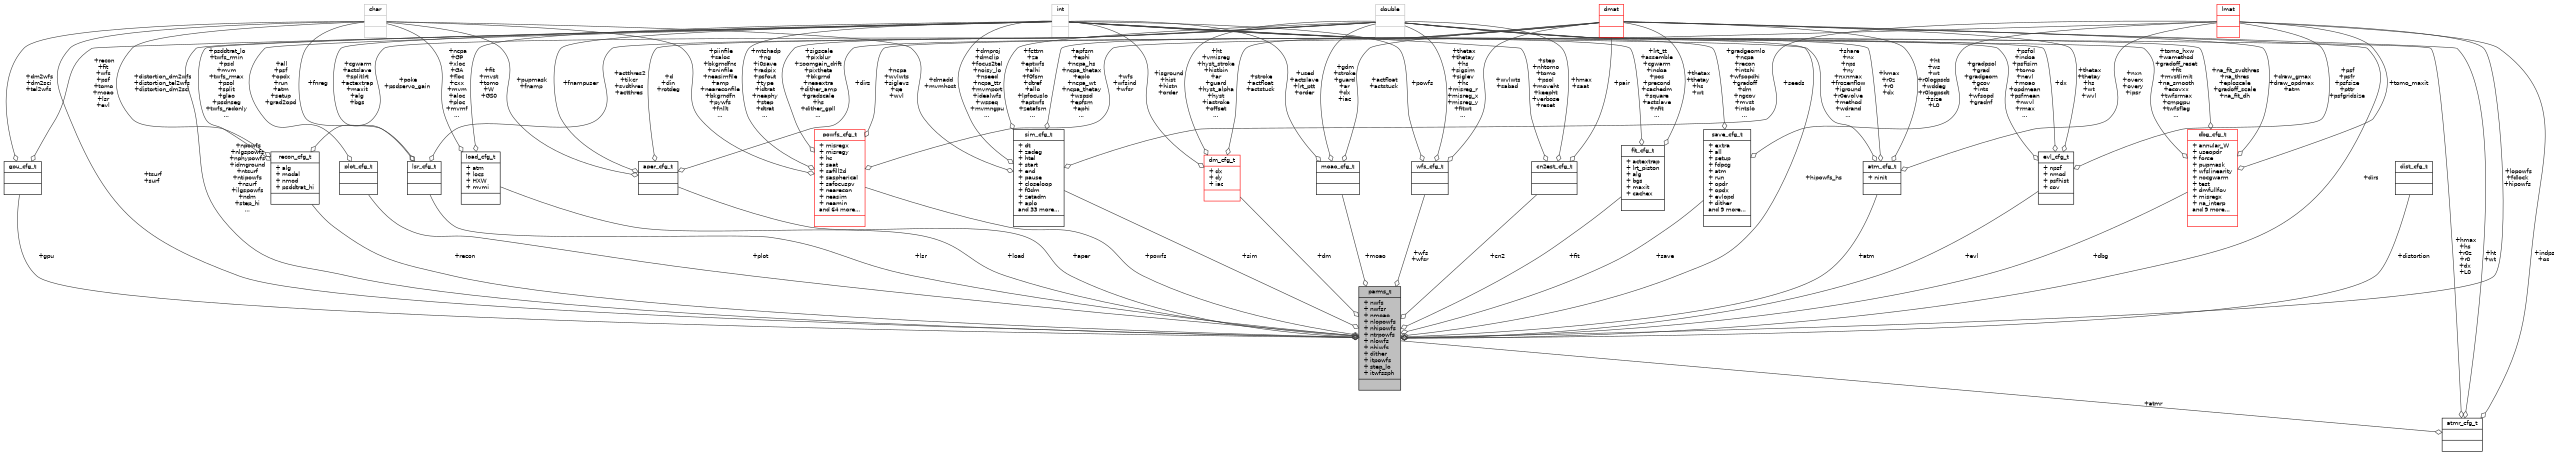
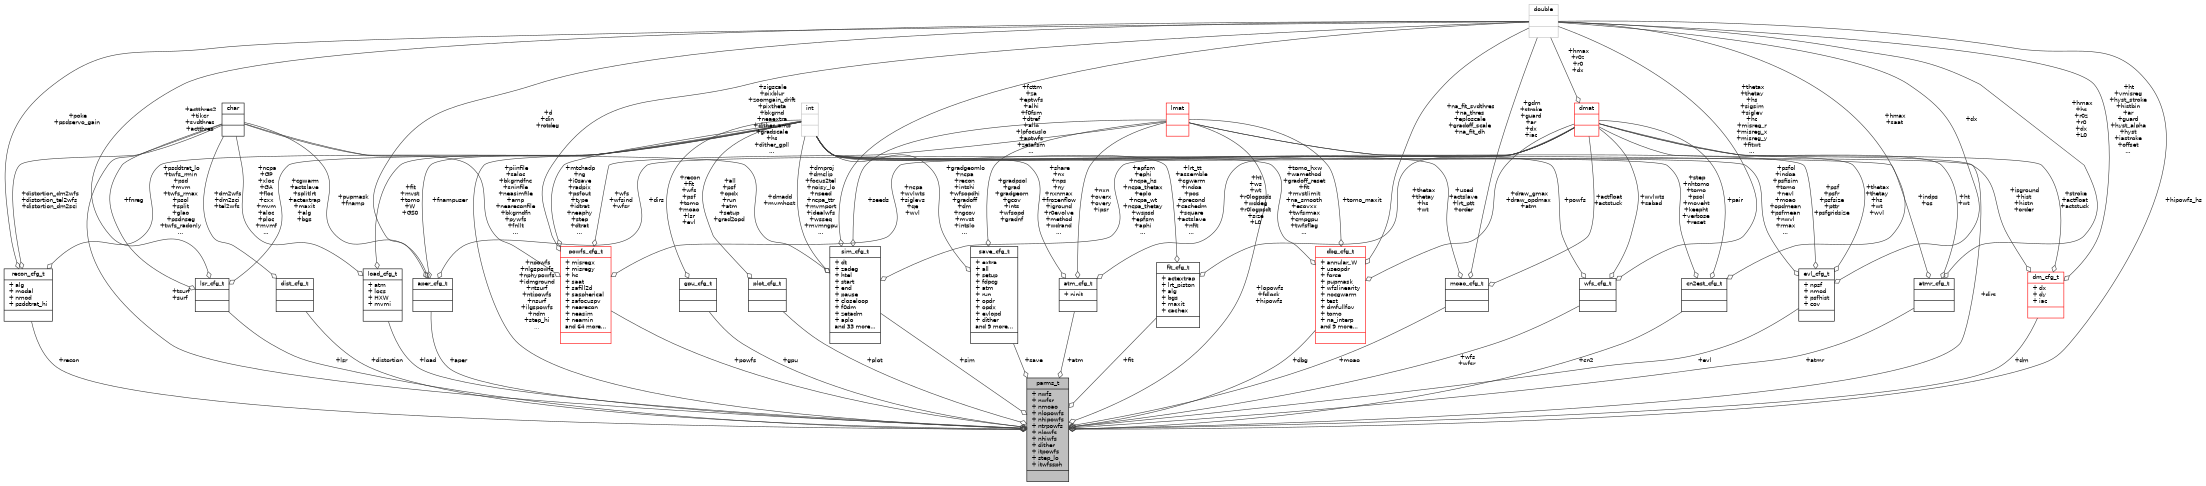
node "char": color grey75 -> black
edge "char" -> "gpu_cfg_t": now "char" -> "dist_cfg_t"
edge "double" -> "atm_cfg_t": now "double" -> "dmat"
node "dbg_cfg_t": text "+ misregx" -> "+ tomo"
edge "parms_t" -> "atmr_cfg_t": reversed
